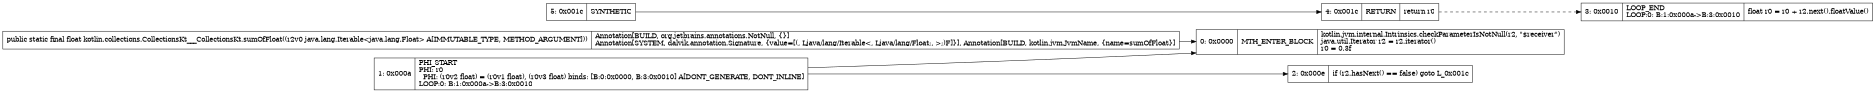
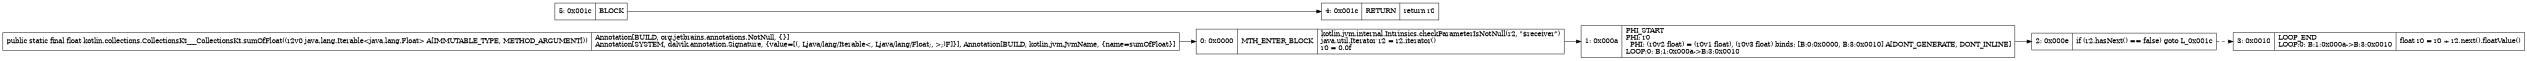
node "5: 0x001c": text "SYNTHETIC" -> "BLOCK"
edge "4: 0x001c" -> "3: 0x0010": now "2: 0x000e" -> "3: 0x0010"
node "0: 0x0000": text "r0 = 0.3f" -> "r0 = 0.0f"
edge "1: 0x000a" -> "0: 0x0000": reversed
